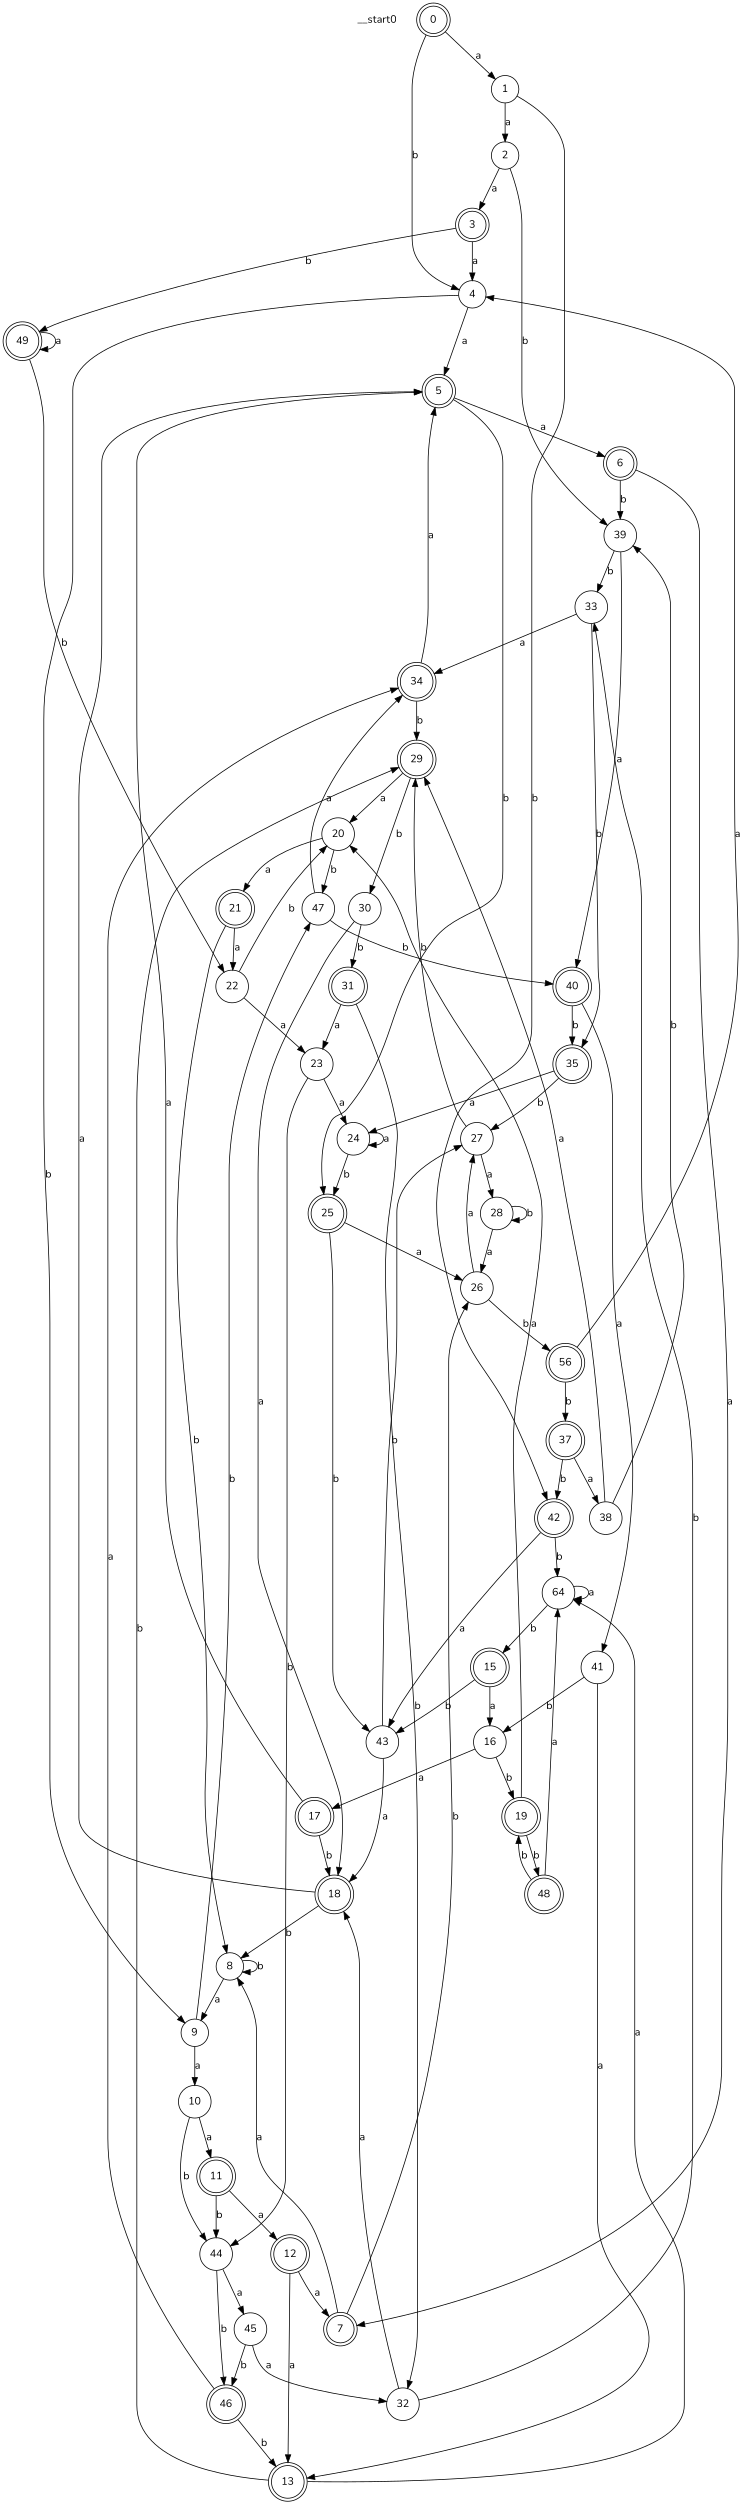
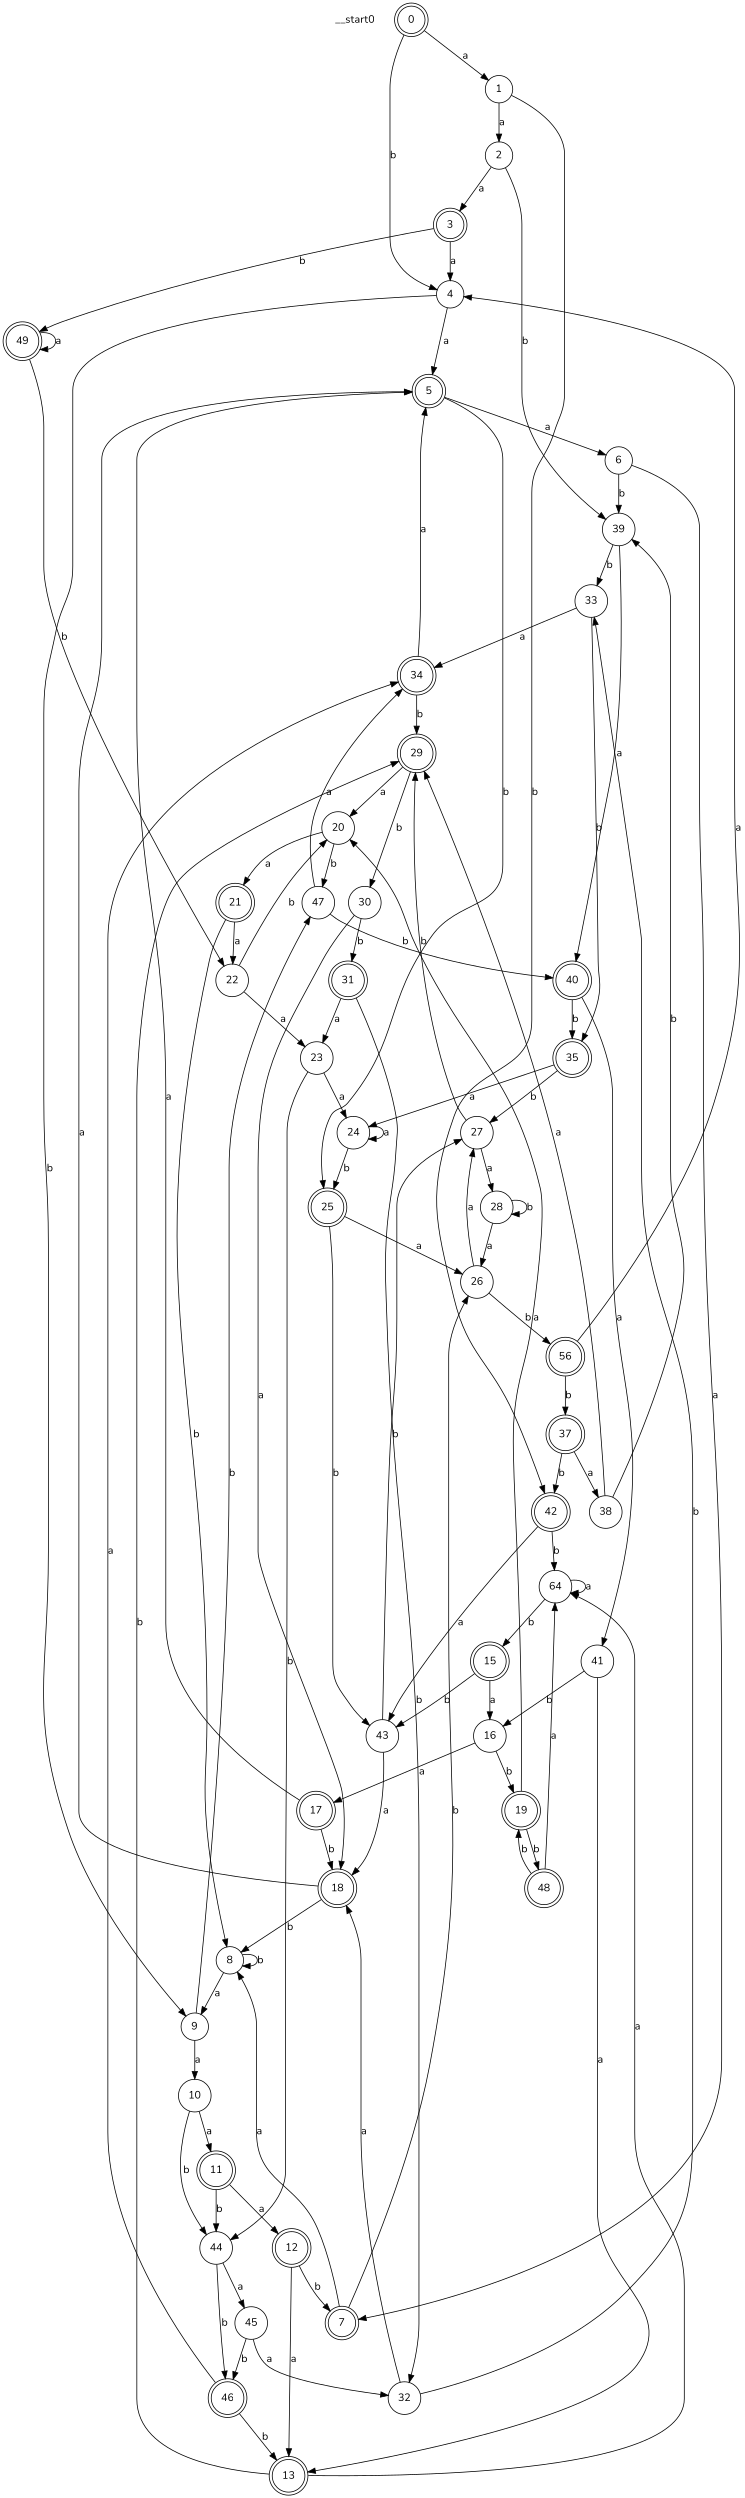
node "6": shape doublecircle -> circle
edge "12" -> "7": label "a" -> "b"
